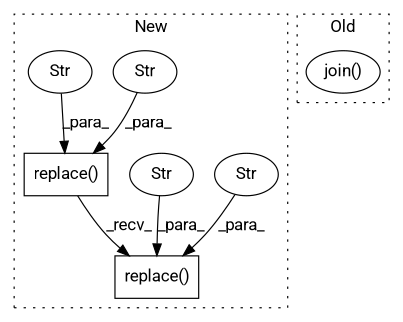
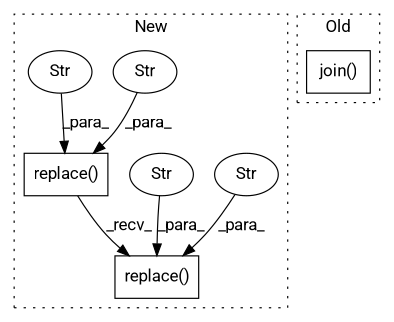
node "join()": shape ellipse -> box
